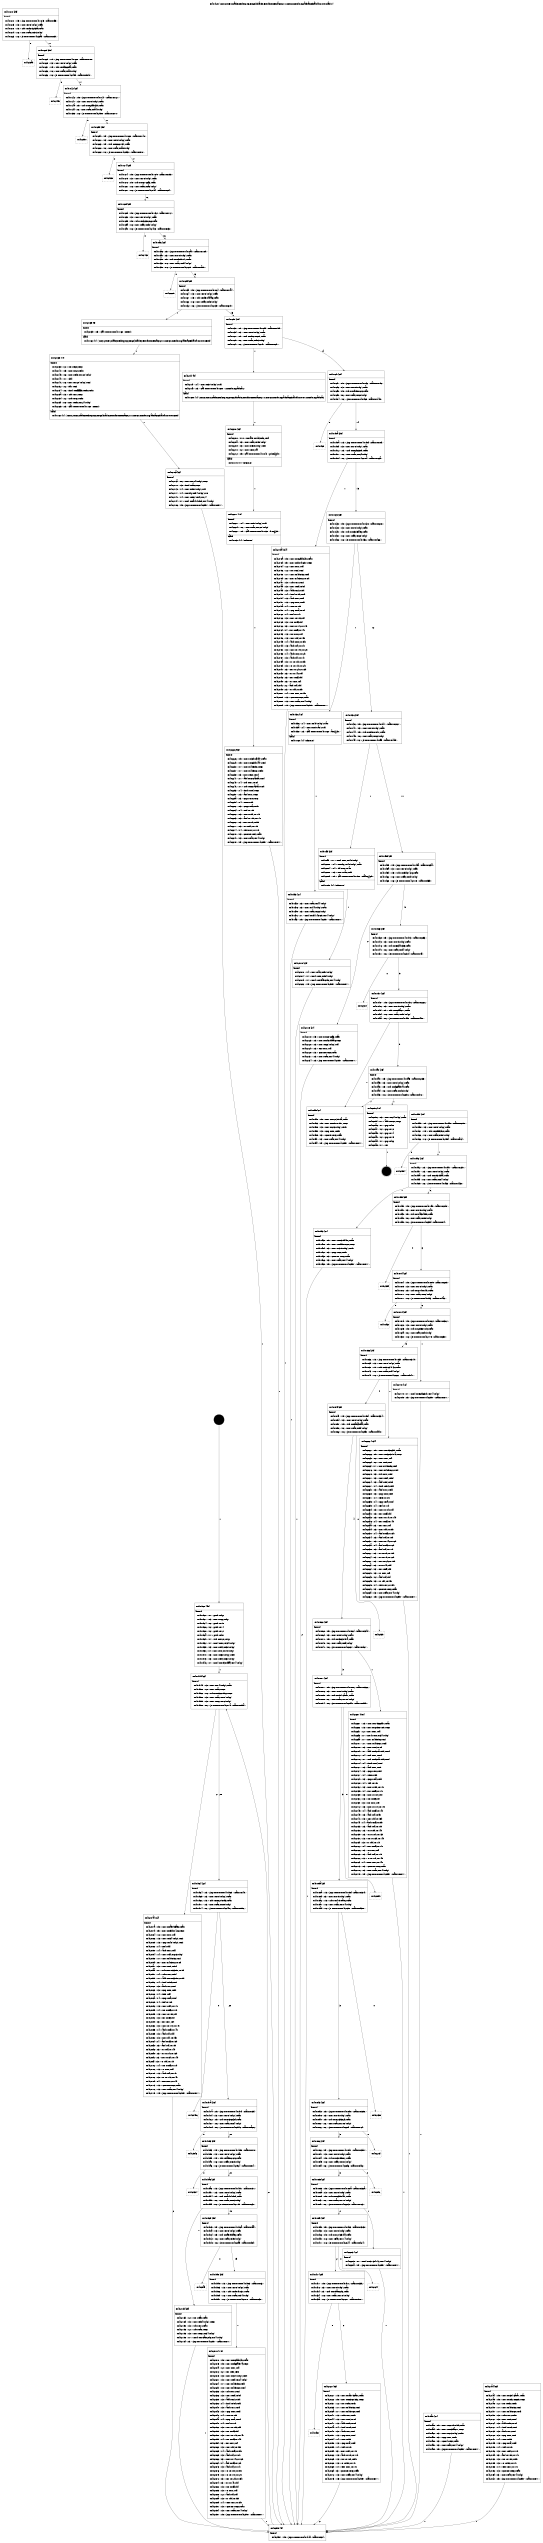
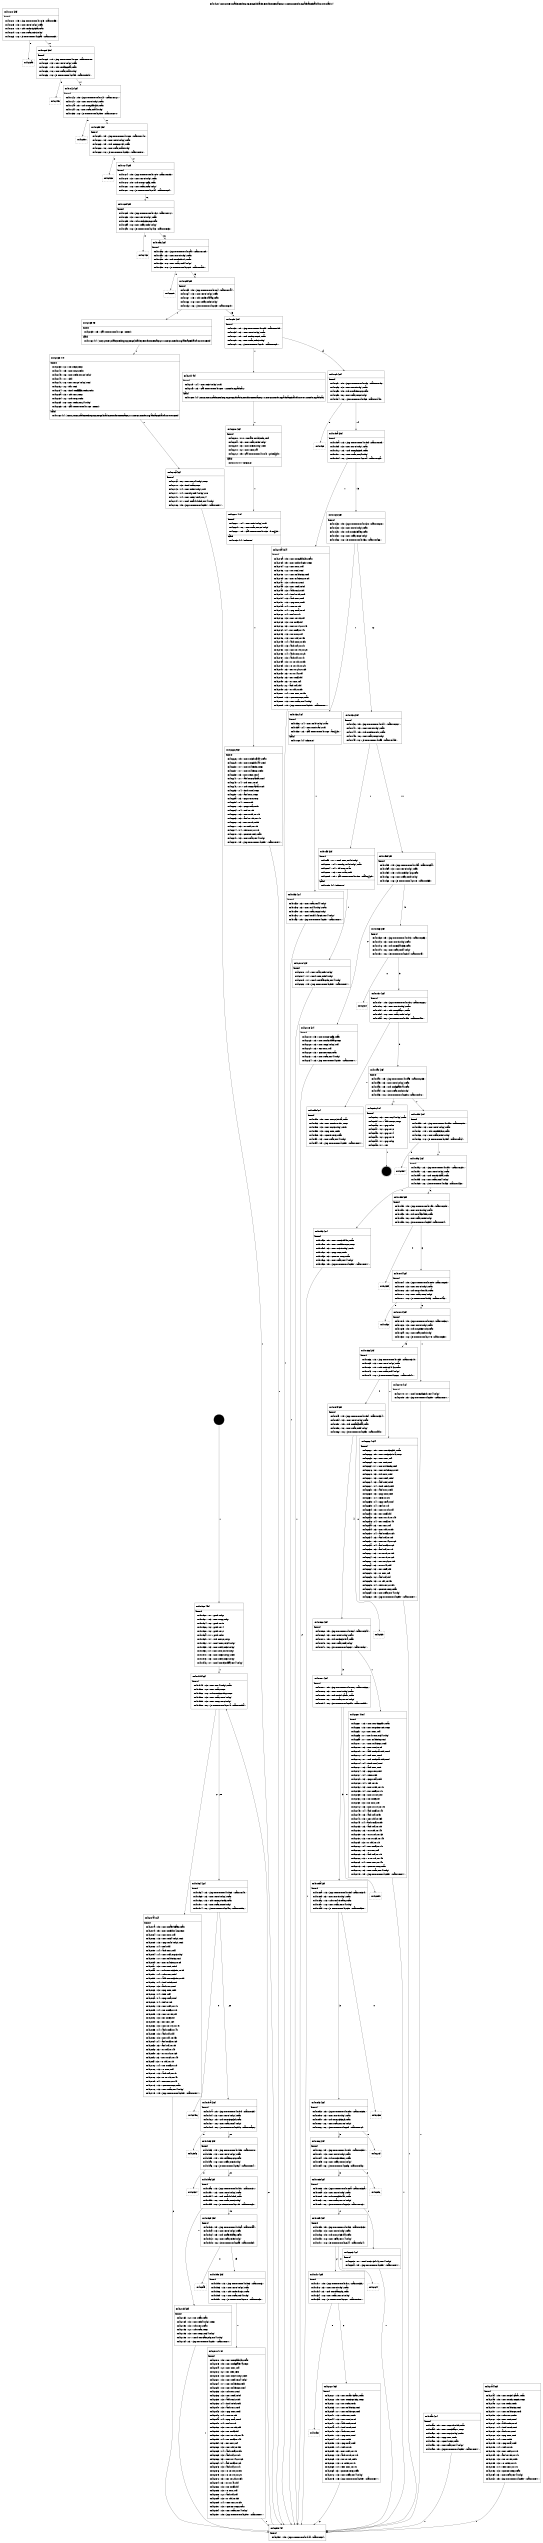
edge "0x401da0 [25]" -> "0x401fde [27]": now "0x401da0 [25]" -> "0x401db9 [25]"
